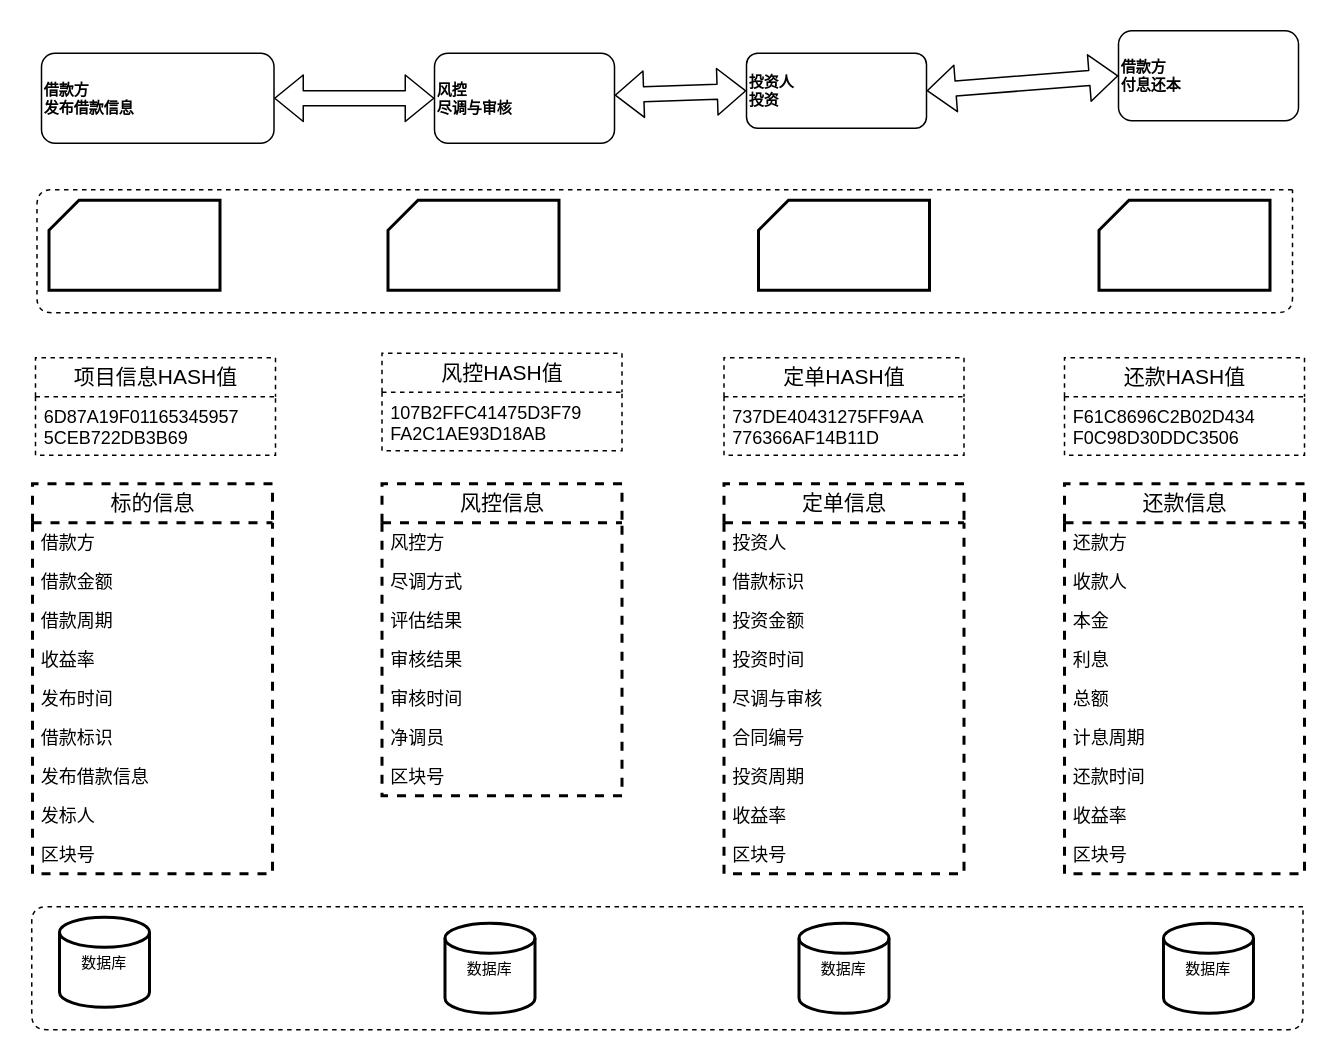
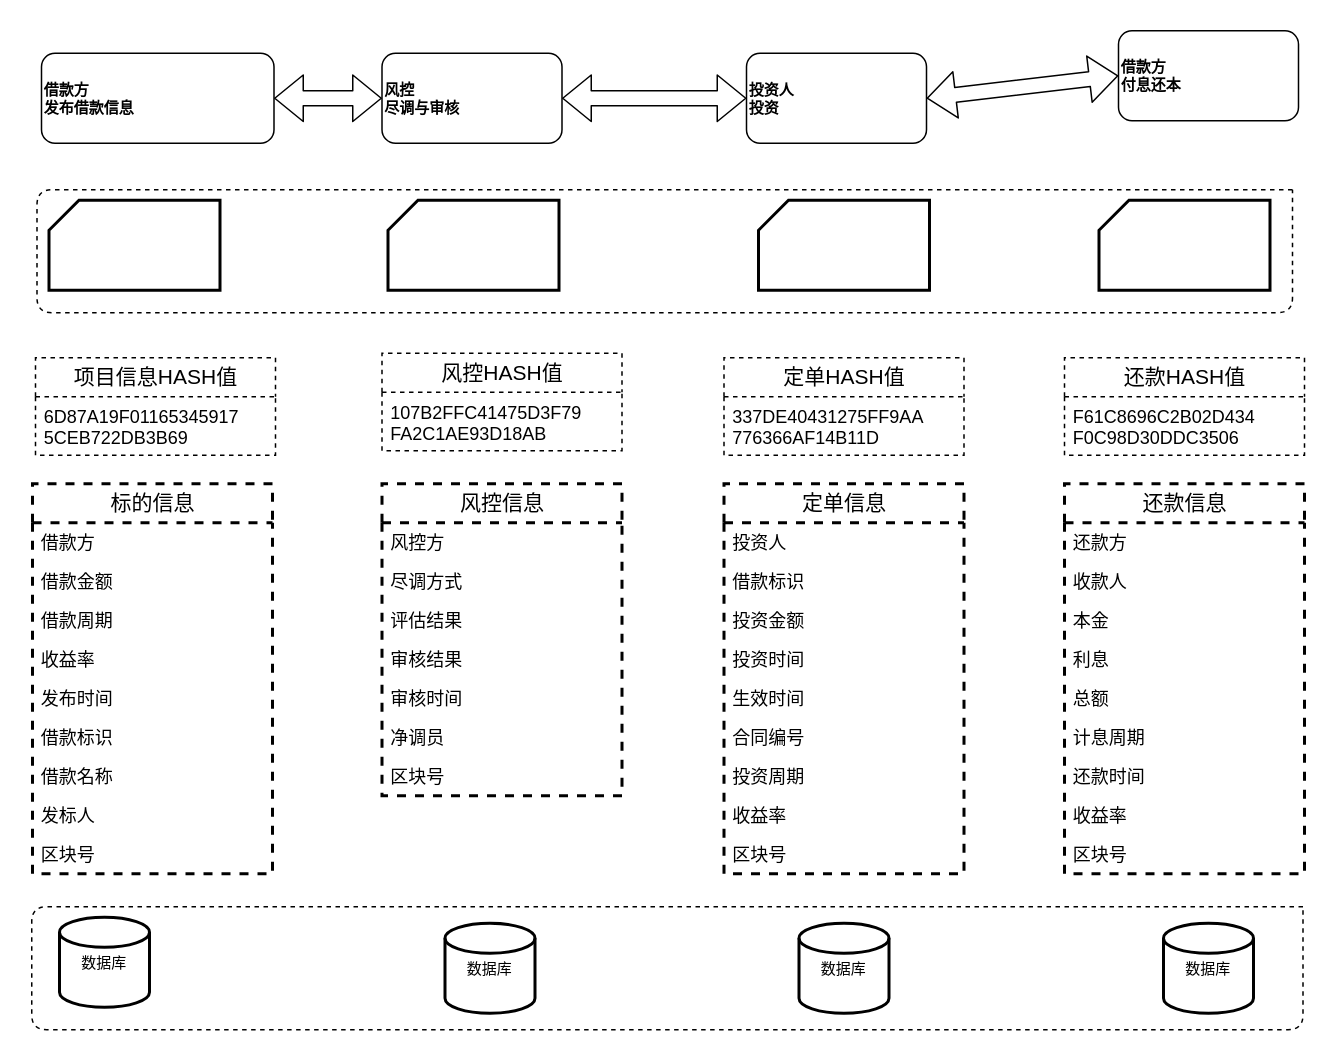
node "投资人 投资": size 180x75 -> 180x90
node "风控 尽调与审核": moved (524, 98) -> (472, 98)
node "6D87A19F01165345957 5CEB722DB3B69": label "6D87A19F01165345957 5CEB722DB3B69" -> "6D87A19F01165345917 5CEB722DB3B69"
node "737DE40431275FF9AA 776366AF14B11D": label "737DE40431275FF9AA 776366AF14B11D" -> "337DE40431275FF9AA 776366AF14B11D"
node "尽调与审核": label "尽调与审核" -> "生效时间"
node "发布借款信息": label "发布借款信息" -> "借款名称"
